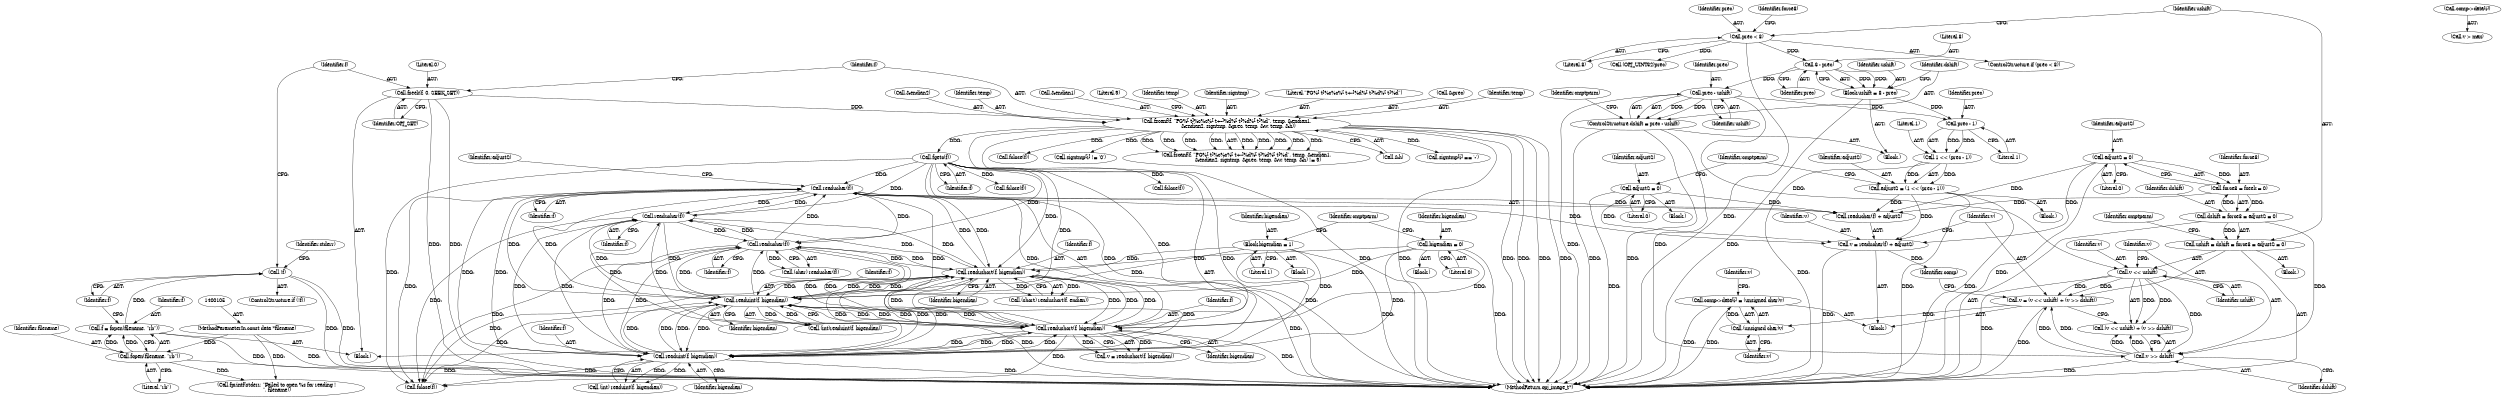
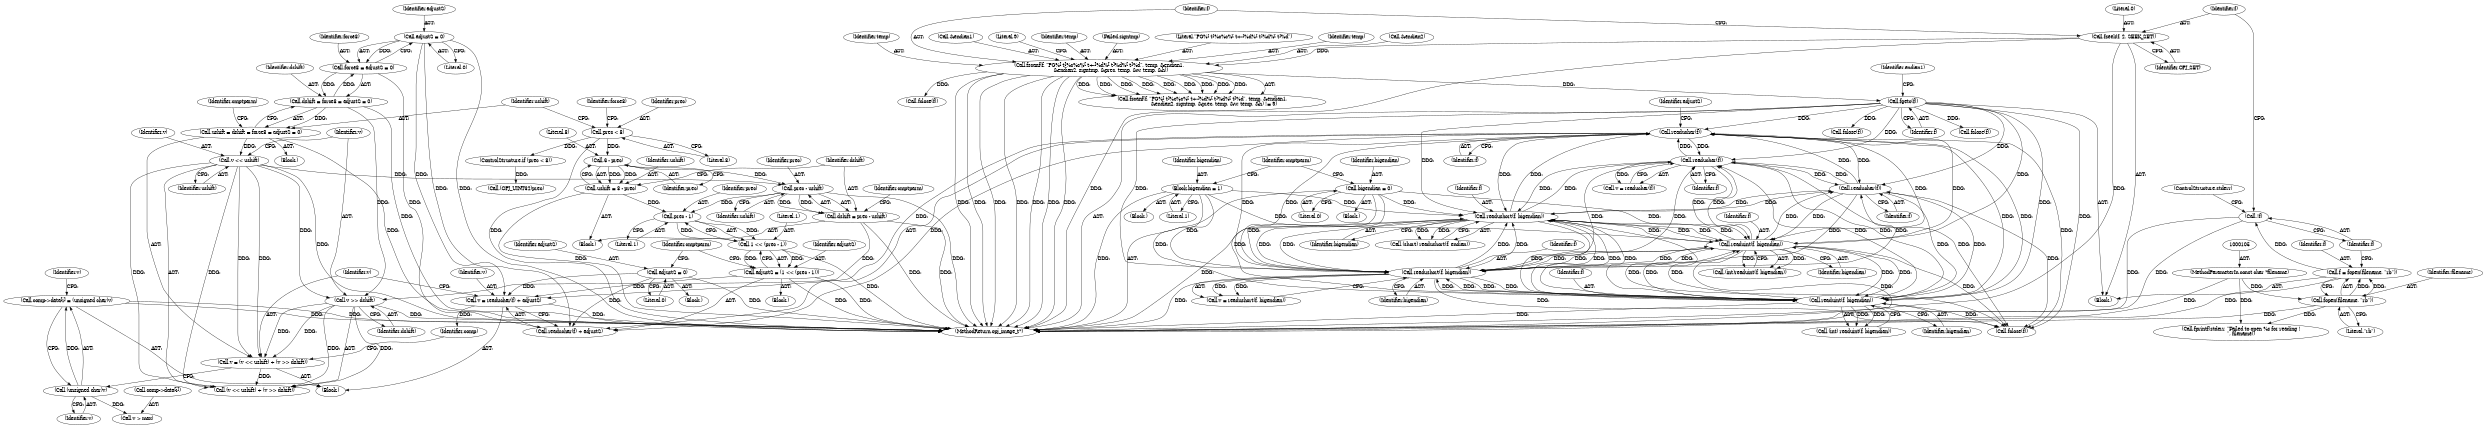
edge "(Call,prec < 8)" -> "(Call,(OPJ_UINT32)prec)": now "(ControlStructure,if (prec < 8))" -> "(Call,(OPJ_UINT32)prec)"
edge "(Call,prec < 8)" -> "(ControlStructure,if (prec < 8))": label "AST: " -> "DDG: "
node "(Identifier,endian1)": added
node "(Call,fseek(f, 0, SEEK_SET))": label "(Call,fseek(f, 0, SEEK_SET))" -> "(Call,fseek(f, 2, SEEK_SET))"
node "(Identifier,signtmp)": label "(Identifier,signtmp)" -> "(Failed,signtmp)"
node "(Call,&prec)": removed
node "(Block,ushift = 8 - prec)": label "(Block,ushift = 8 - prec)" -> "(Call,ushift = 8 - prec)"
edge "(Call,ushift = dshift = force8 = adjustS = 0)" -> "(Call,dshift = force8 = adjustS = 0)": added, label "CFG:"
node "(ControlStructure,dshift = prec - ushift)": label "(ControlStructure,dshift = prec - ushift)" -> "(Call,dshift = prec - ushift)"
node "(Call,signtmp[i] != '0')": removed
node "(Call,&h)": removed
node "(Call,signtmp[i] == '-')": removed
node "(Call,v = readuchar(f))": added
node "(Call,force8 = fseek = 0)": label "(Call,force8 = fseek = 0)" -> "(Call,force8 = adjustS = 0)"
edge "(Call,prec - ushift)" -> "(Call,v << ushift)": reversed
edge "(Call,adjustS = (1 << (prec - 1)))" -> "(Call,readuchar(f) + adjustS)": label "DDG: " -> "AST: "
edge "(Call,1 << (prec - 1))" -> "(Call,prec - 1)": added, label "CFG:"
node "(Identifier,stderr)": label "(Identifier,stderr)" -> "(ControlStructure,stderr)"
edge "(Call,ushift = dshift = force8 = adjustS = 0)" -> "(Call,v << ushift)": label "AST: " -> "DDG: "
edge "(Call,adjustS = (1 << (prec - 1)))" -> "(Call,1 << (prec - 1))": added, label "CFG:"
node "(Call,(char) readuchar(f))": removed
node "1400105": label "1400105" -> "1000105"
node "(ControlStructure,if (!f))": removed
edge "(Call,dshift = force8 = adjustS = 0)" -> "(MethodReturn,opj_image_t*)": label "AST: " -> "DDG: "
edge "(Call,bigendian = 0)" -> "(MethodReturn,opj_image_t*)": label "DDG: " -> "AST: "
edge "(Call,comp->data[i] = (unsigned char)v)" -> "(Call,(unsigned char)v)": label "AST: " -> "CFG: "
edge "(Call,v = (v << ushift) + (v >> dshift))" -> "(Call,(unsigned char)v)": label "DDG: " -> "CFG: "
edge "(Call,v = (v << ushift) + (v >> dshift))" -> "(Call,(v << ushift) + (v >> dshift))": label "CFG: " -> "DDG: "
edge "(Call,ushift = dshift = force8 = adjustS = 0)" -> "(MethodReturn,opj_image_t*)": label "AST: " -> "DDG: "
edge "(Call,v = readuchar(f) + adjustS)" -> "(Call,readuchar(f) + adjustS)": added, label "CFG:"
node "(MethodParameterIn,const data *filename)": label "(MethodParameterIn,const data *filename)" -> "(MethodParameterIn,const char *filename)"
edge "(Call,(v << ushift) + (v >> dshift))" -> "(Call,v >> dshift)": removed, label "CFG:"
edge "(Call,v = (v << ushift) + (v >> dshift))" -> "(MethodReturn,opj_image_t*)": removed, label "DDG:"
edge "(Call,(unsigned char)v)" -> "(Call,v > max)": added, label "DDG:"
